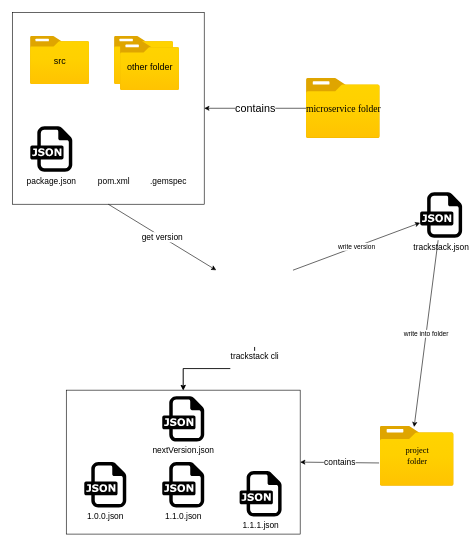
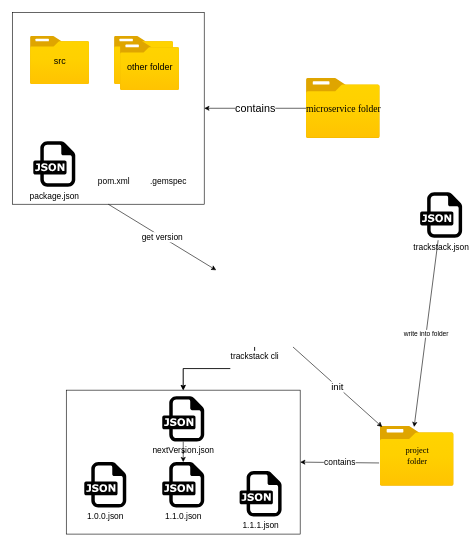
node "package.json": moved (51, 149) -> (54, 164)
edge "trackstack cli" -> "trackstack.json": removed, label "write version"
edge "trackstack cli" -> "project folder": added, label "init"
edge "nextVersion.json" -> "1.1.0.json": added
